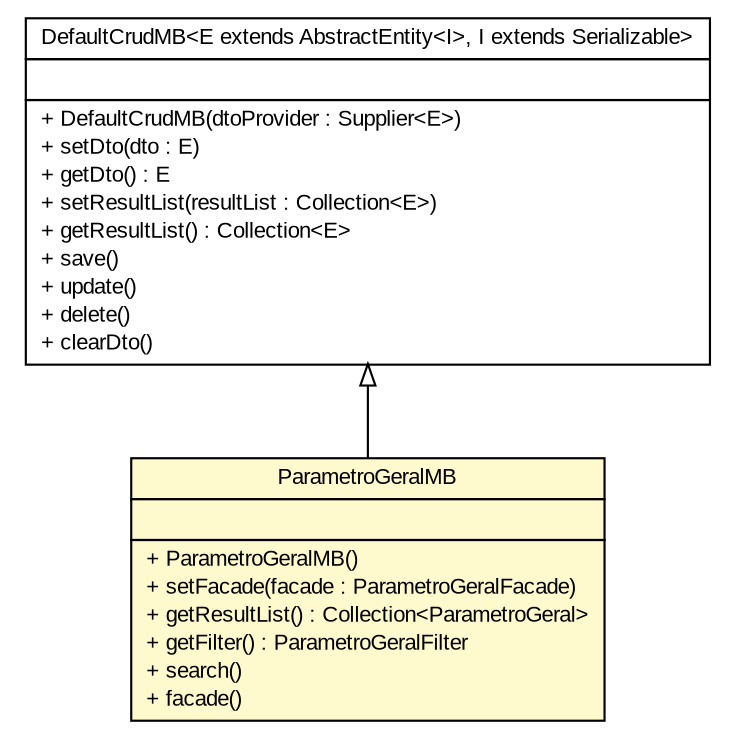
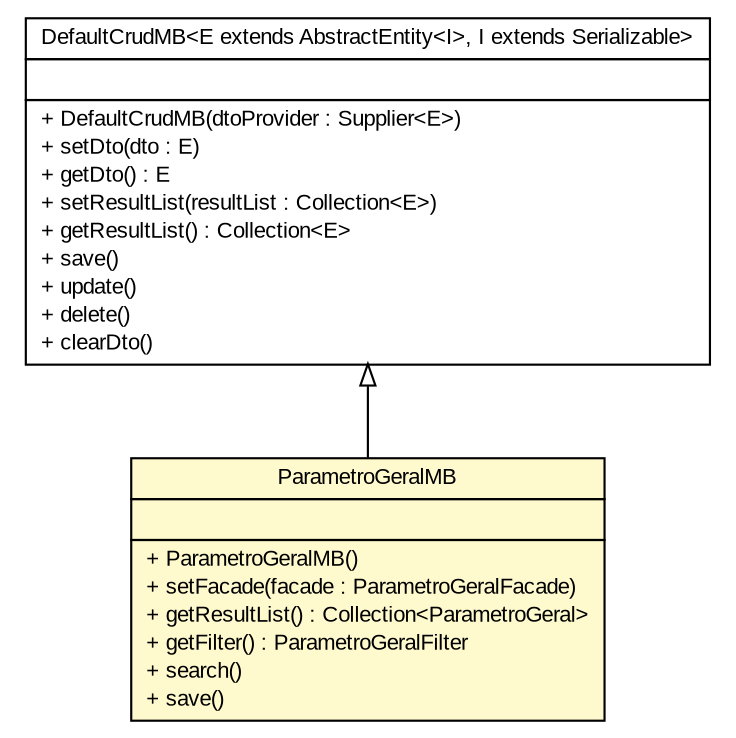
node "ParametroGeralMB": text "+ facade()" -> "+ save()"
